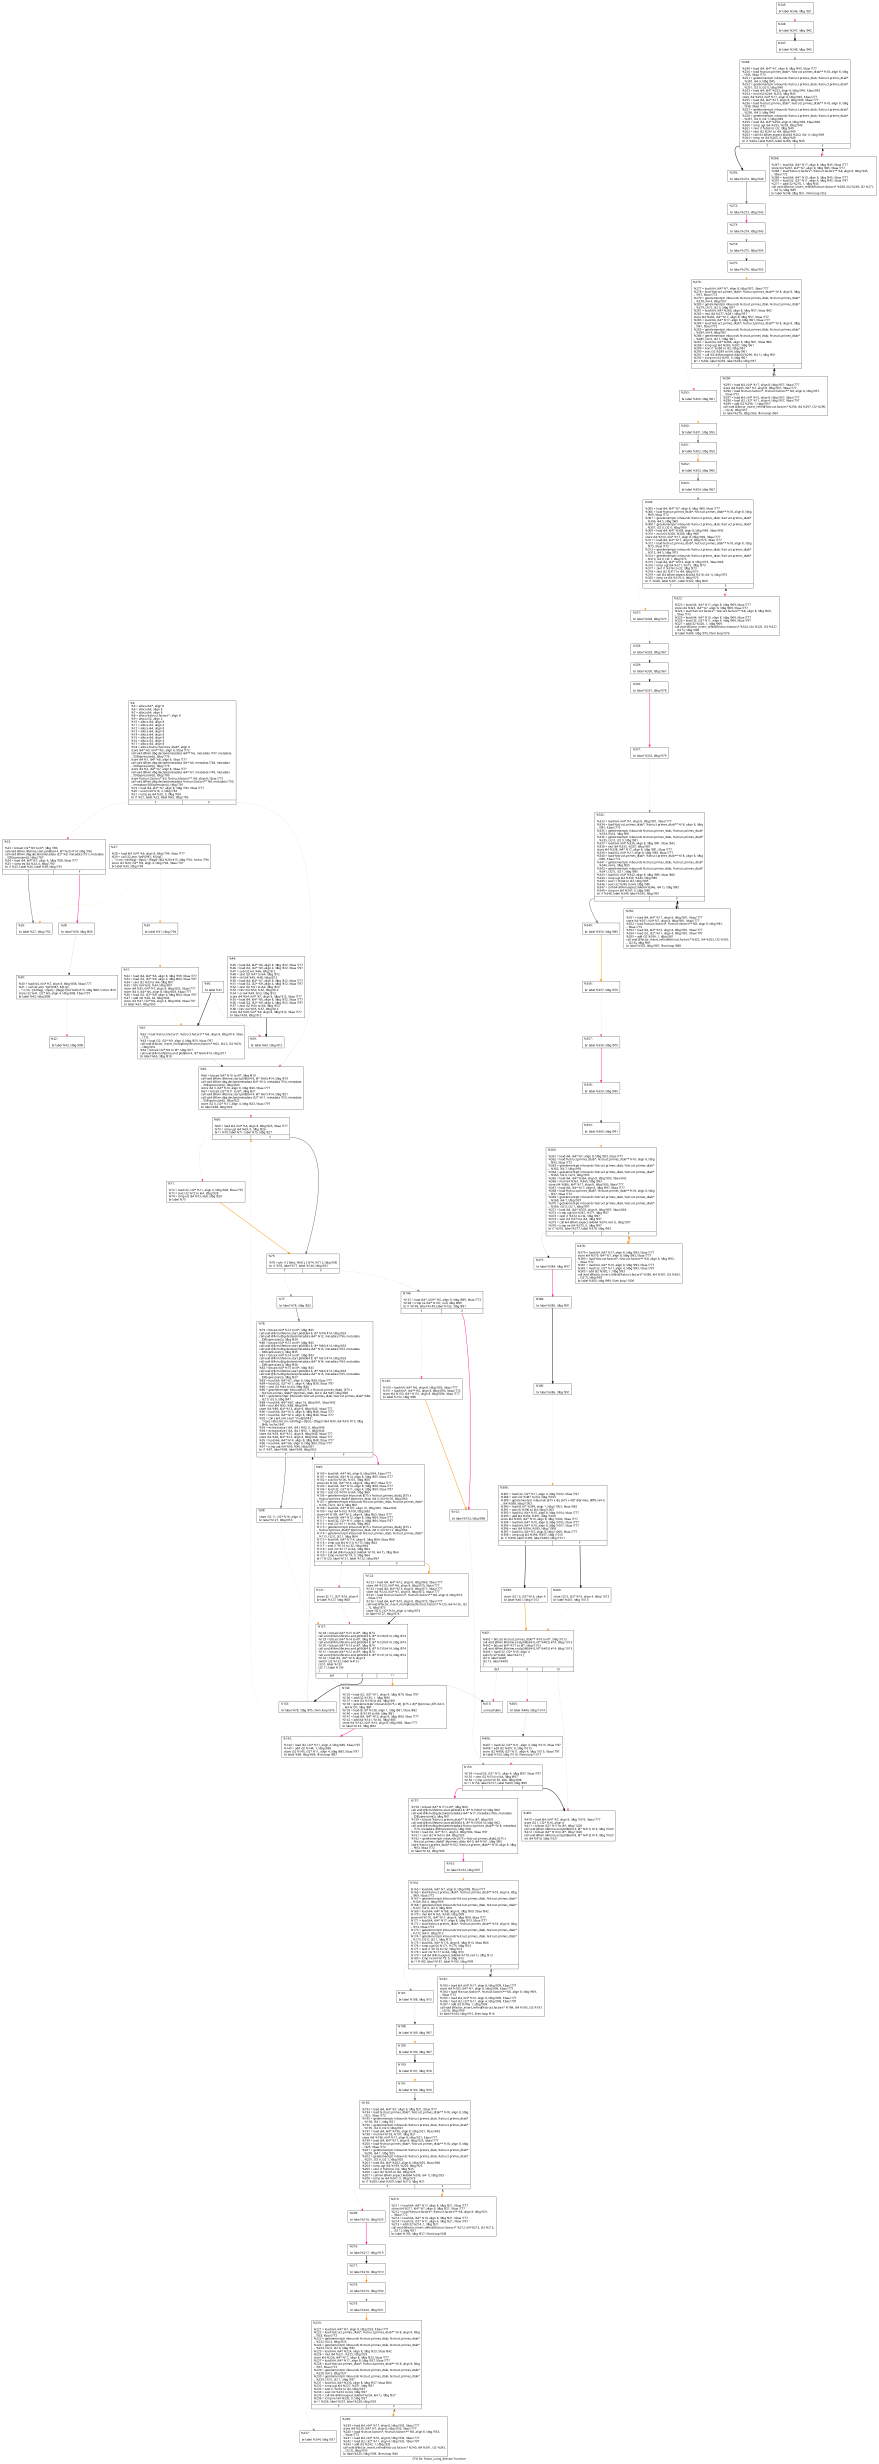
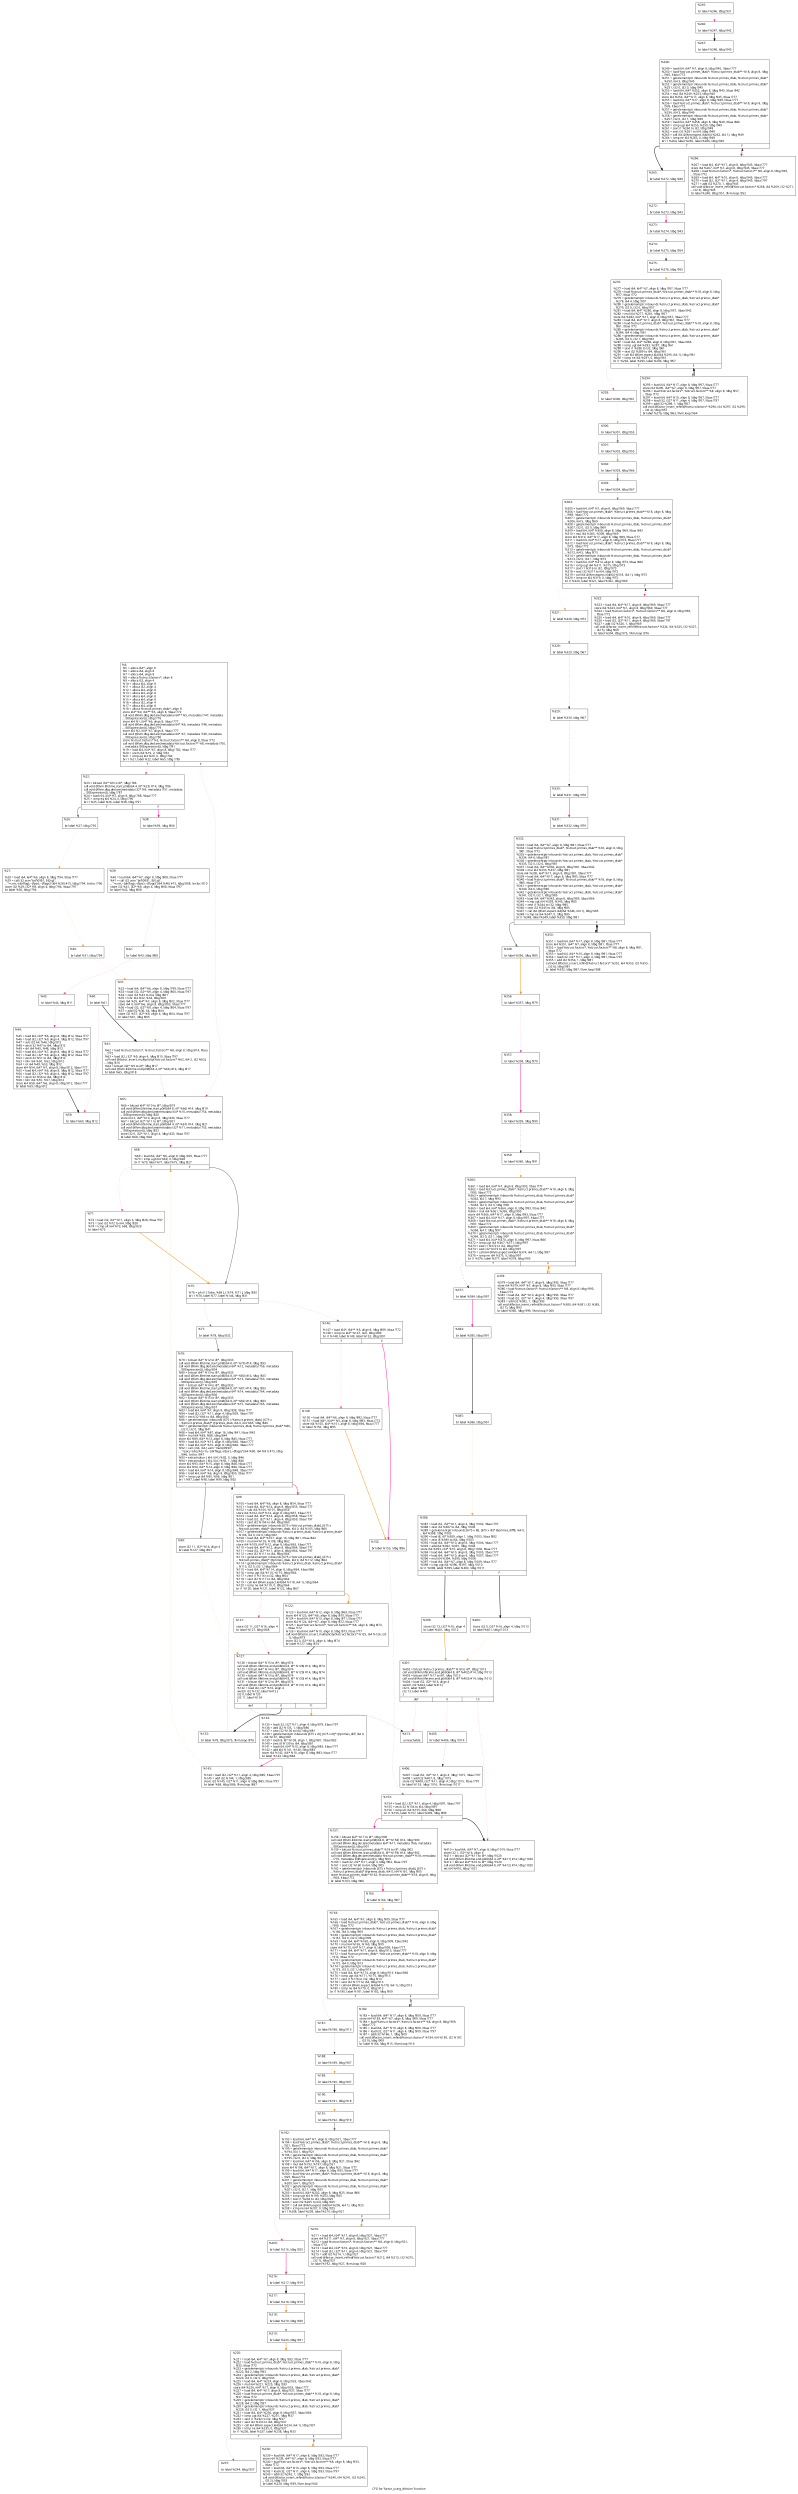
edge "%27:" -> "%26:": reversed
node "%43:": added
